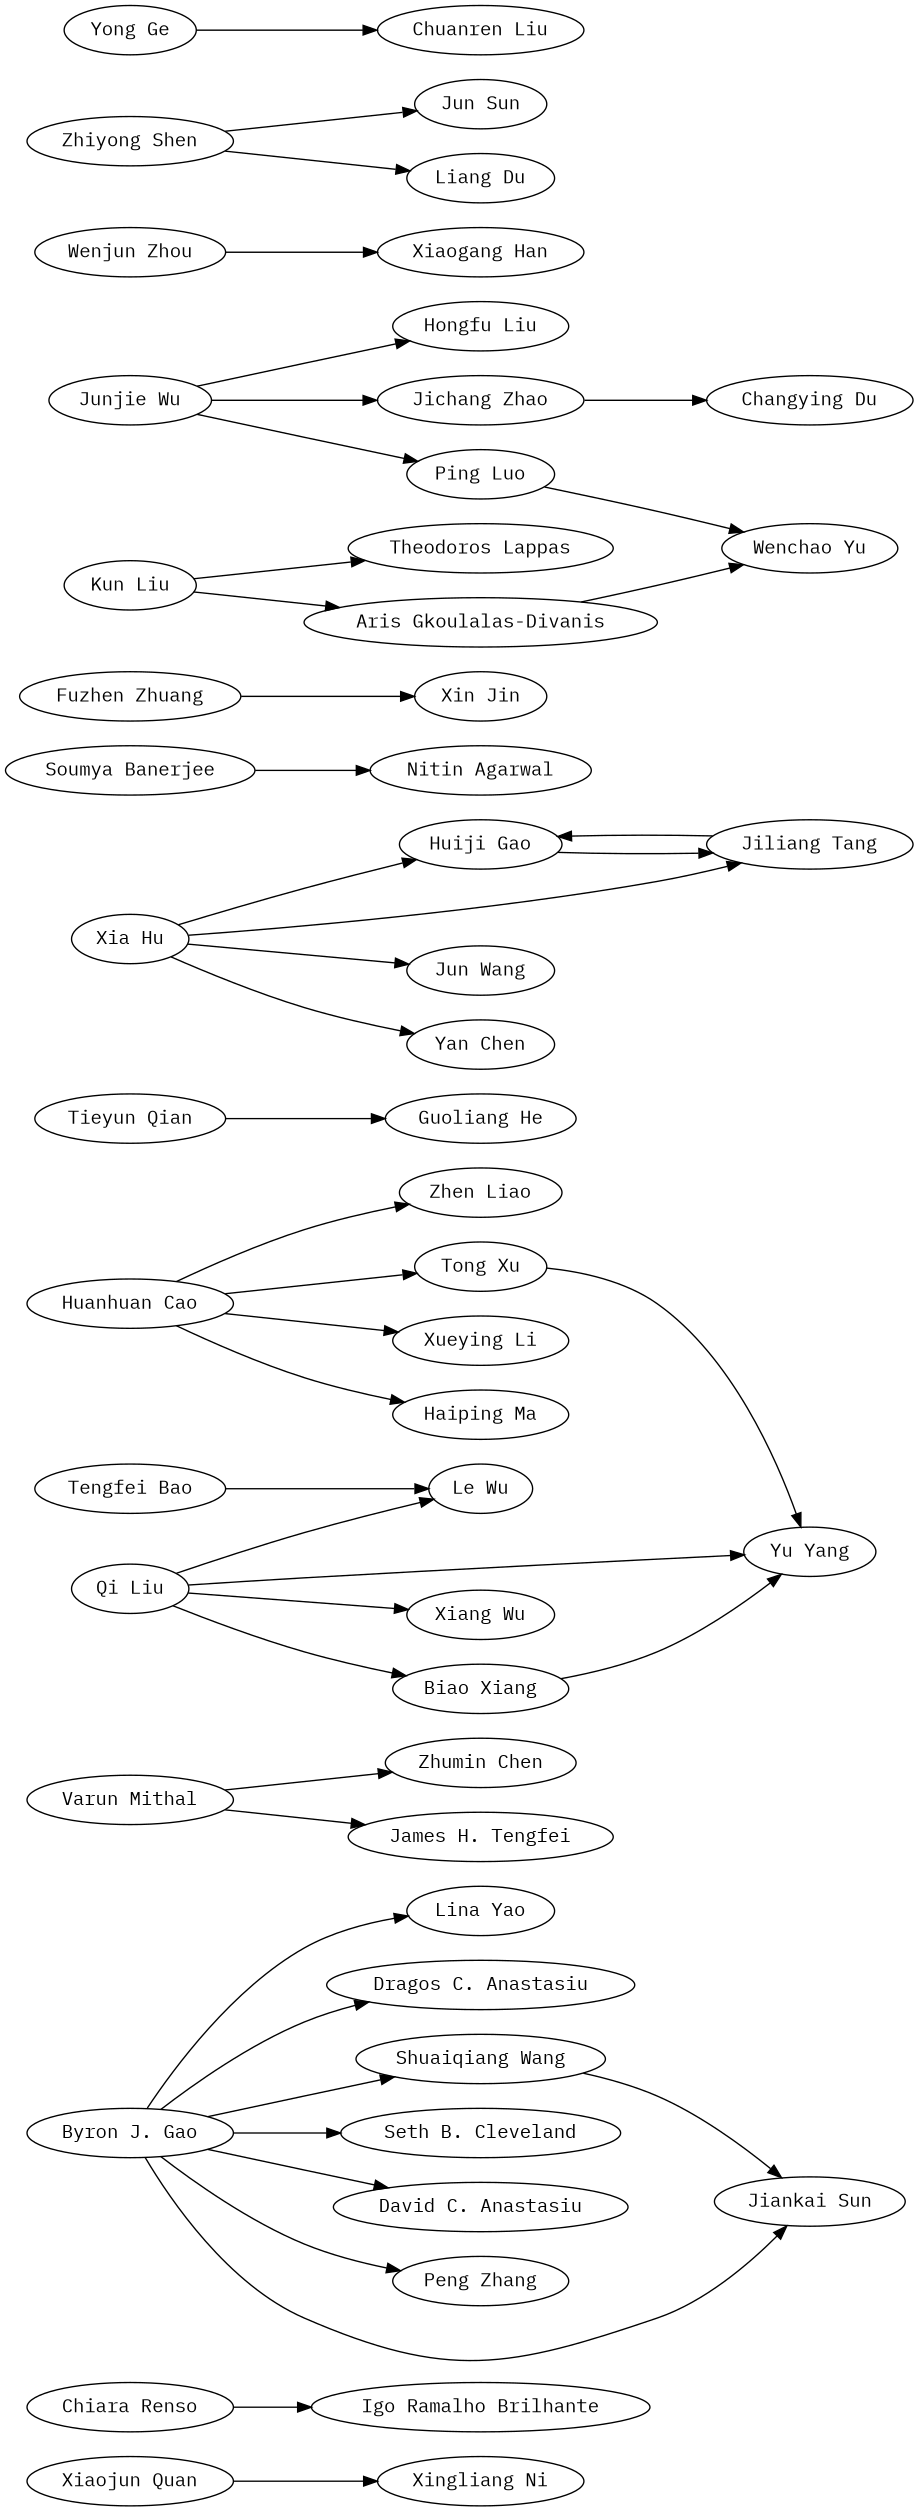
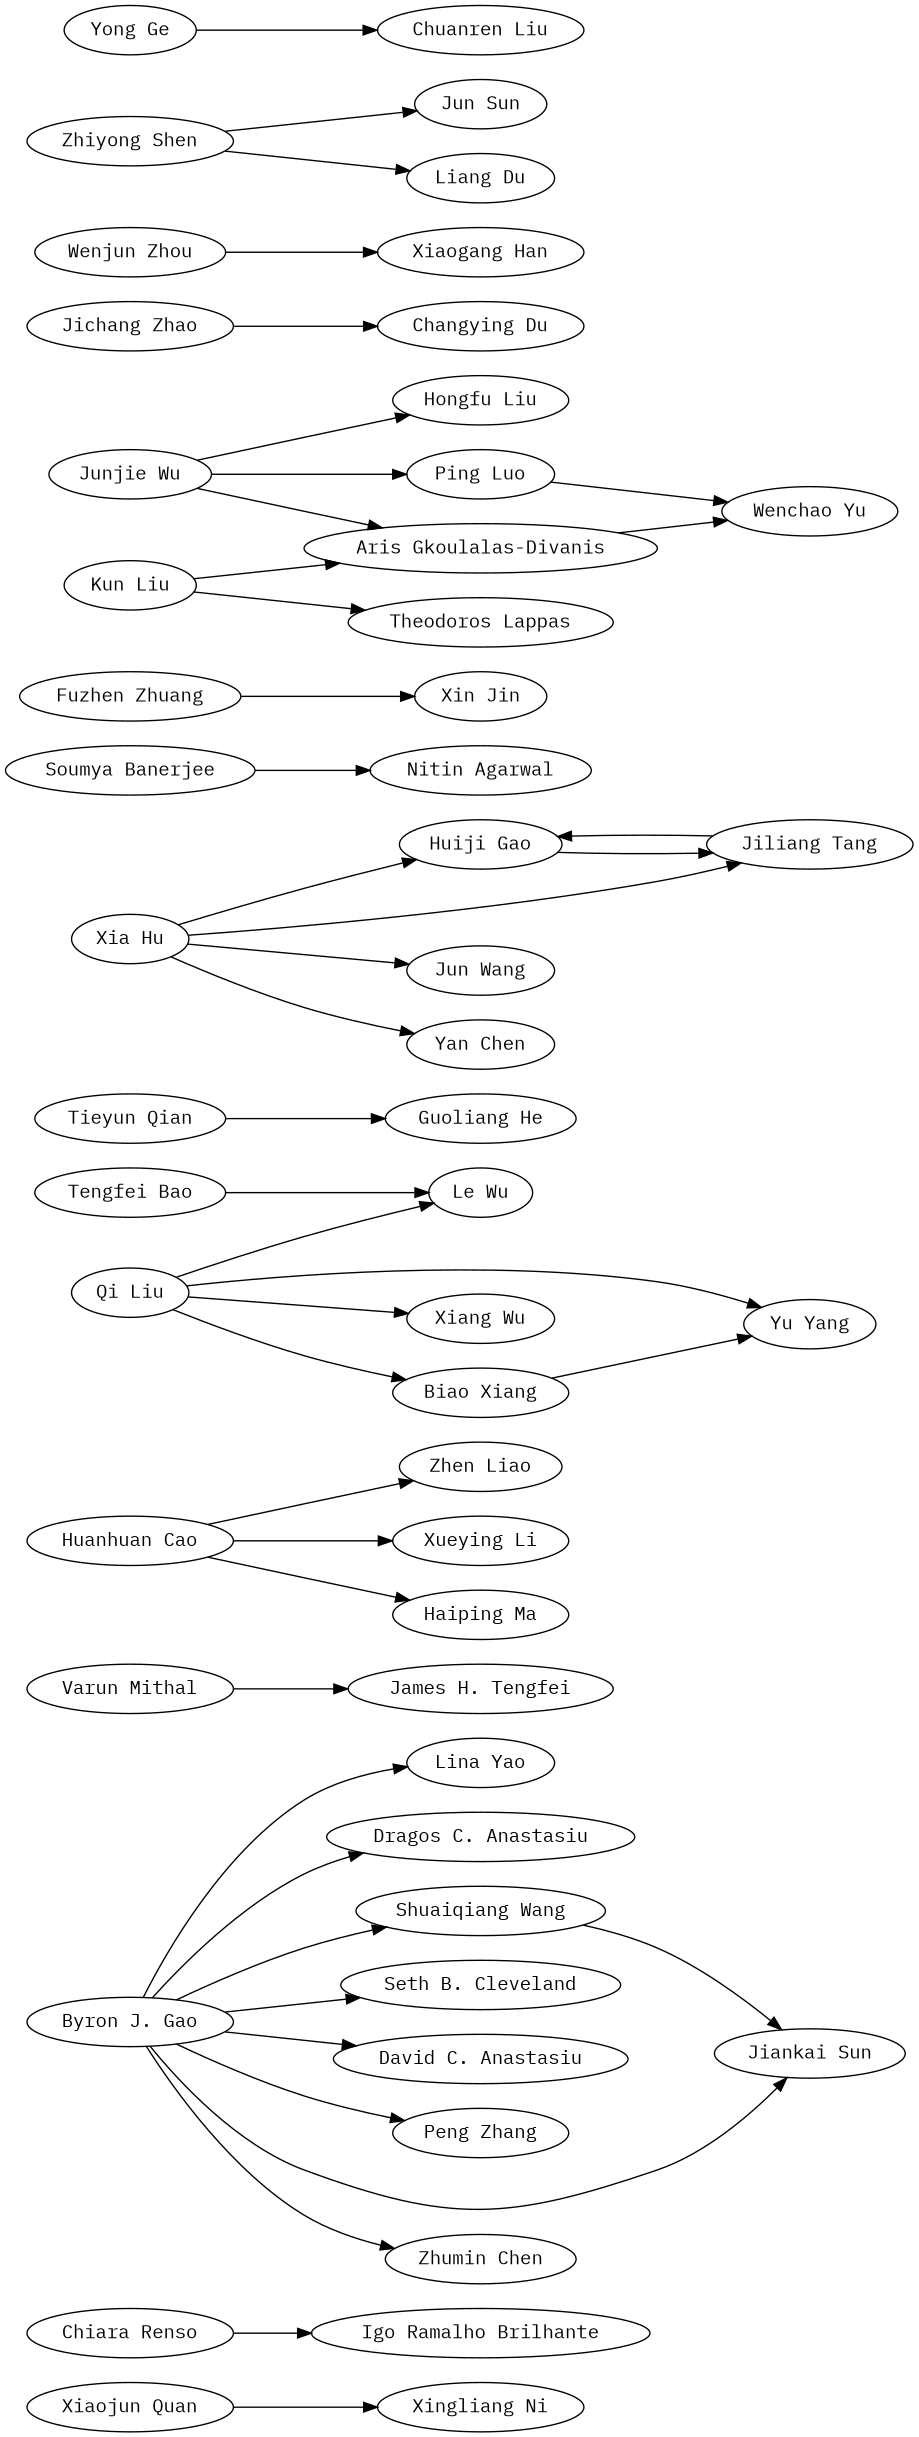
edge "Junjie Wu" -> "Jichang Zhao": now "Junjie Wu" -> "Aris Gkoulalas-Divanis"
node "Tong Xu": removed
edge "Varun Mithal" -> "Zhumin Chen": now "Byron J. Gao" -> "Zhumin Chen"
